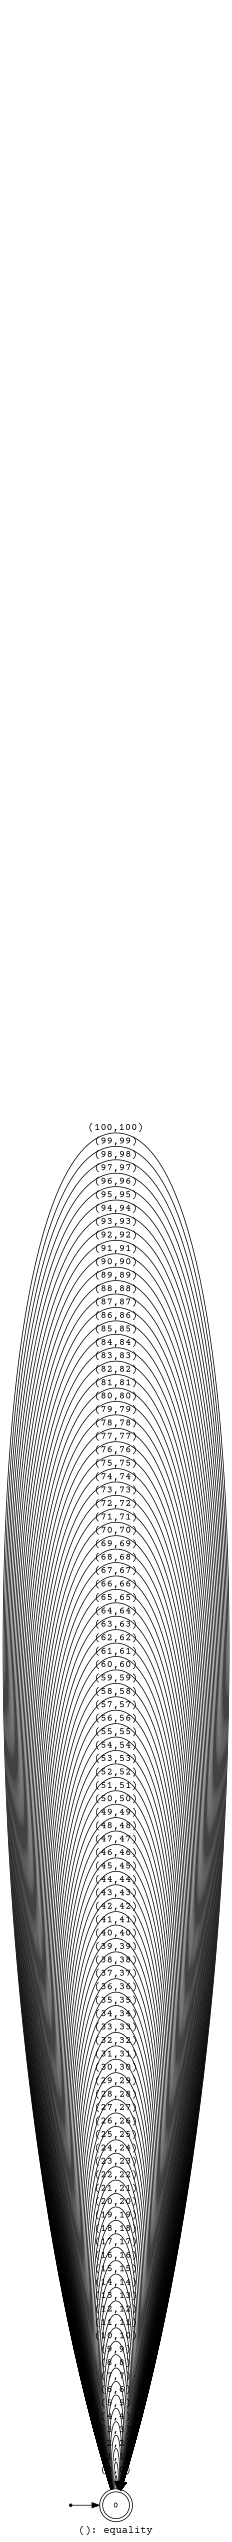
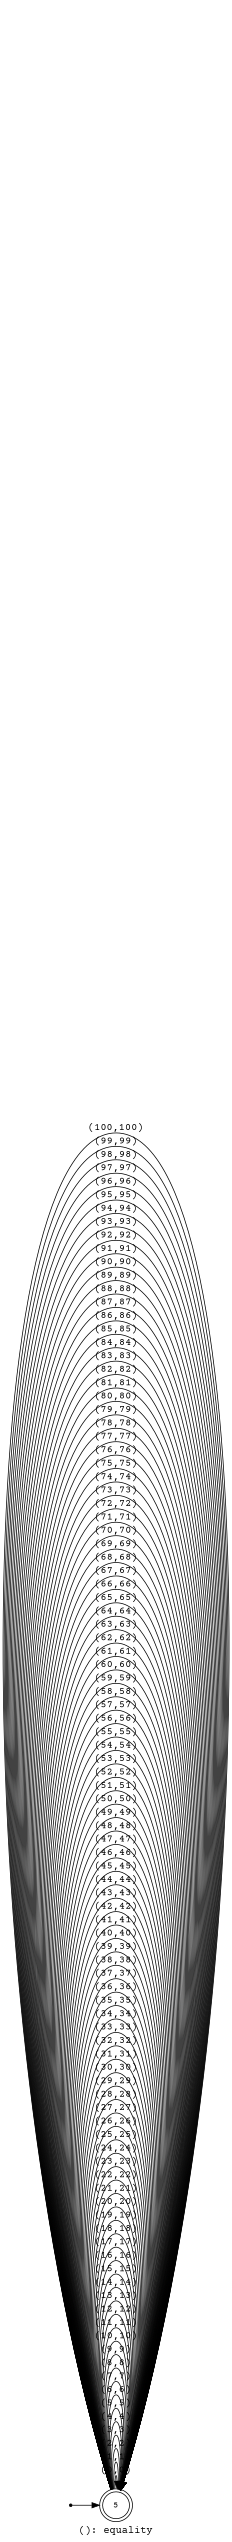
node "0": label "0" -> "5"
